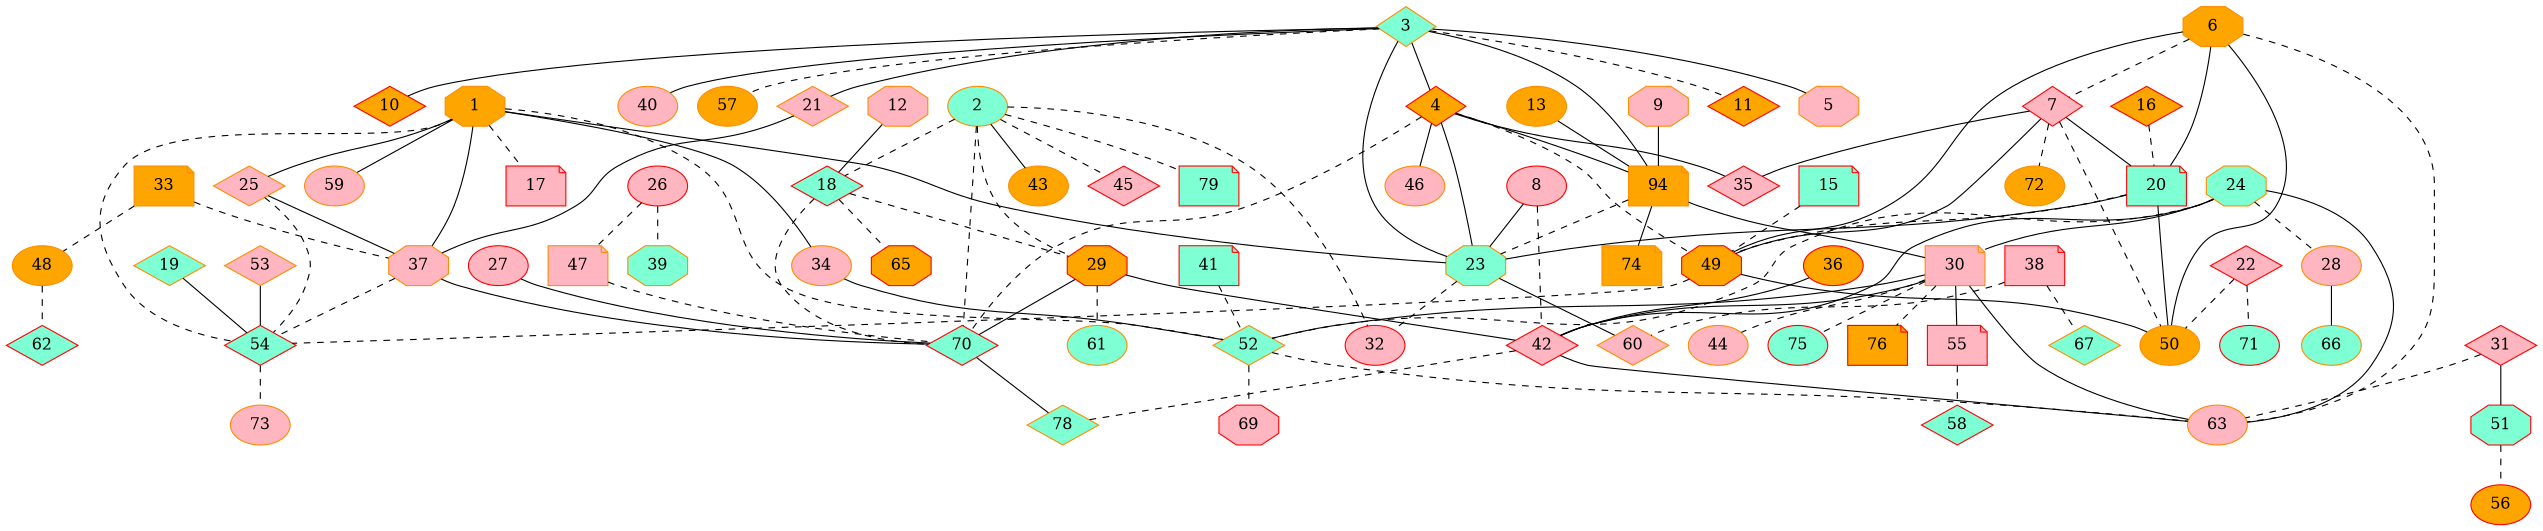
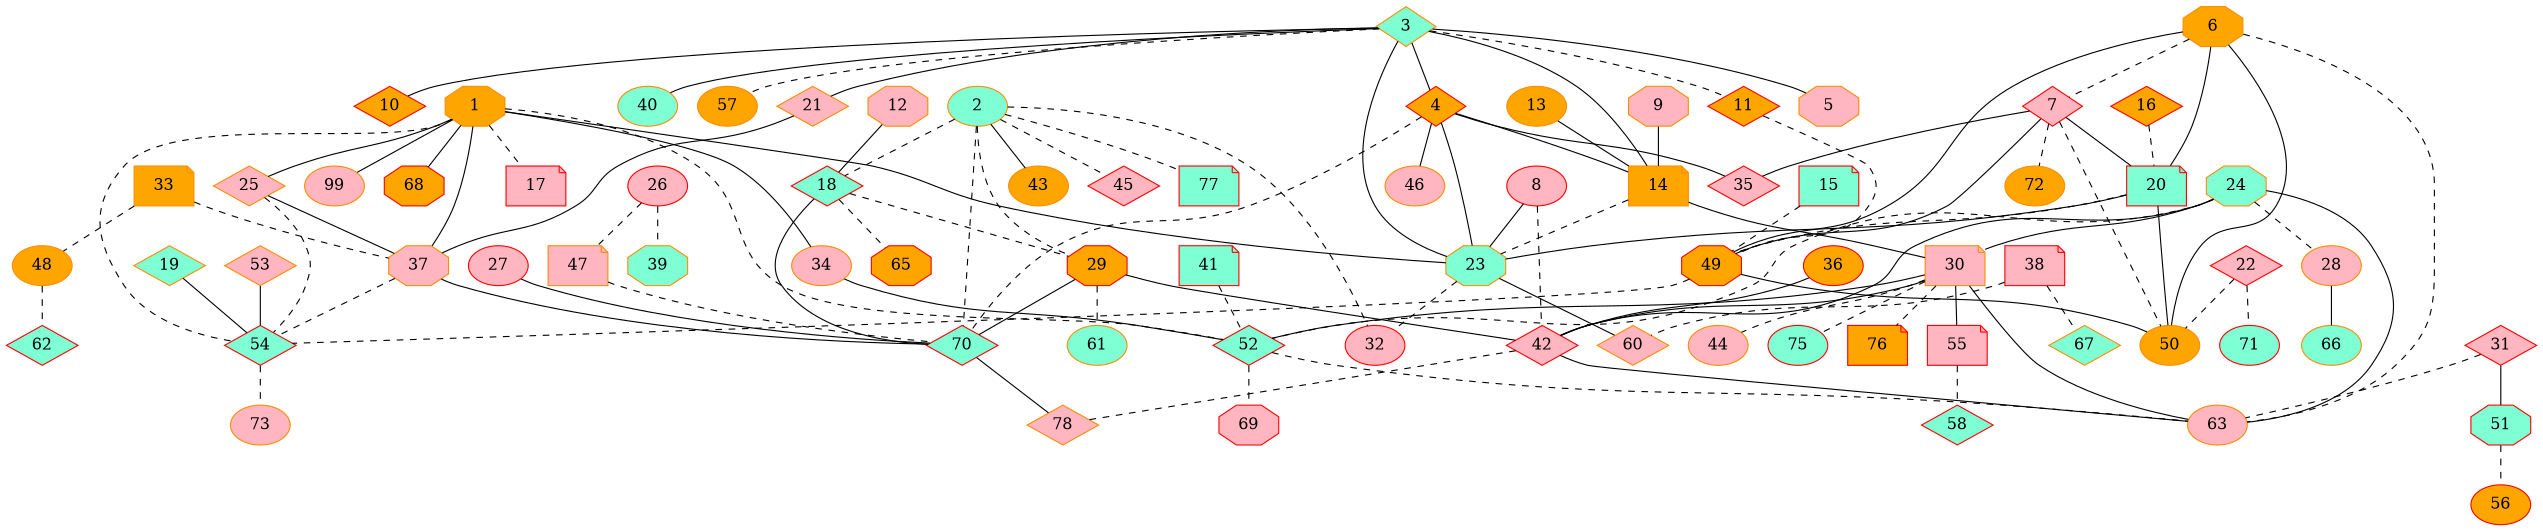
node "40": fillcolor lightpink -> aquamarine
edge "4" -- "49": now "11" -- "49"
node "59": label "59" -> "99"
node "68": added
node "79": label "79" -> "77"
node "94": label "94" -> "14"
node "74": removed
edge "18" -- "70": style dashed -> solid
node "52": color darkorange -> red
node "78": fillcolor aquamarine -> lightpink
